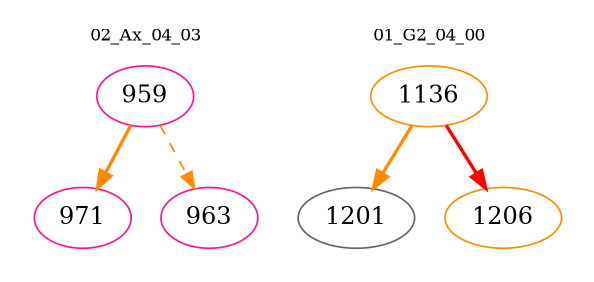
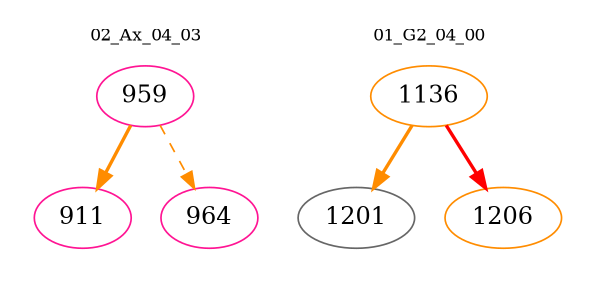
node "971": label "971" -> "911"
node "963": label "963" -> "964"
